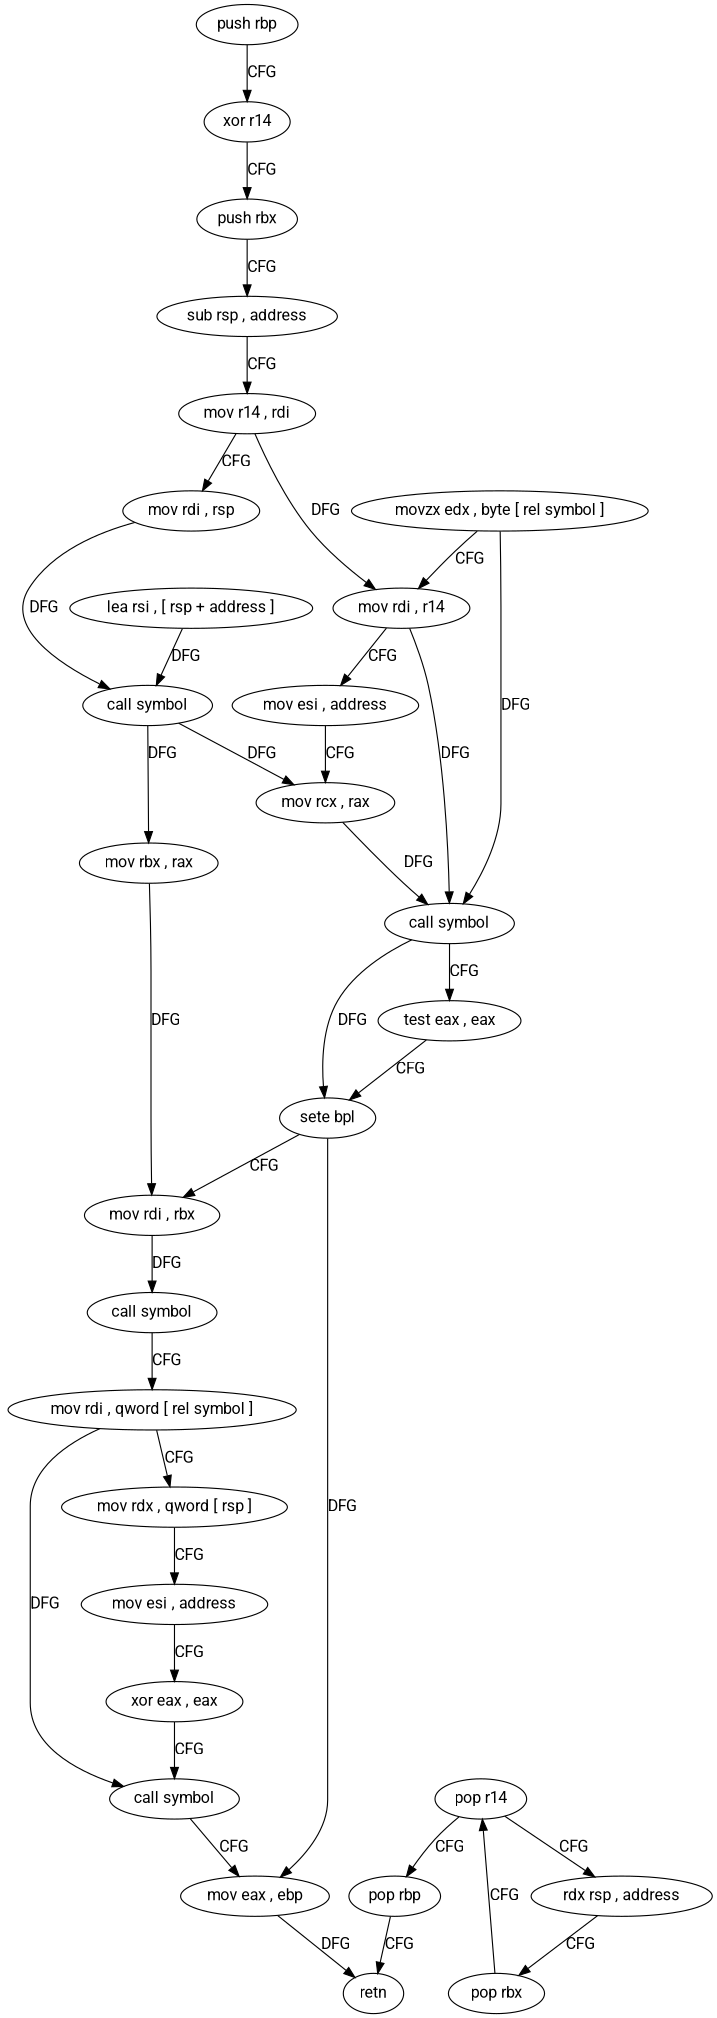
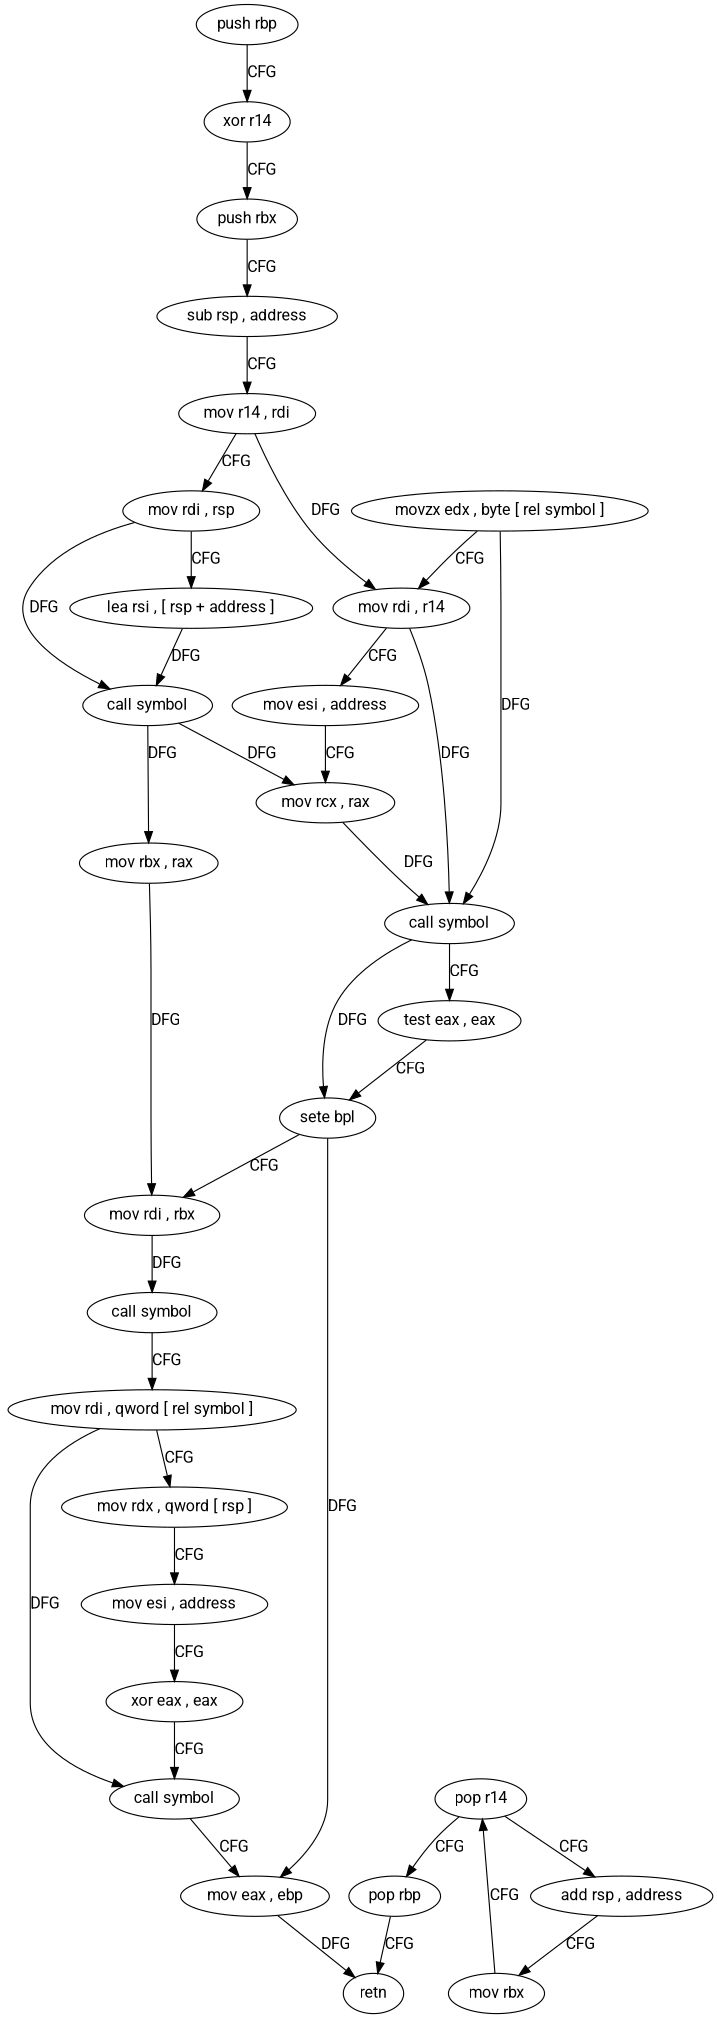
edge "mov rdi , rsp" -> "lea rsi , [ rsp + address ]": added, label "CFG"
node "rdx rsp , address": label "rdx rsp , address" -> "add rsp , address"
node "pop rbx": label "pop rbx" -> "mov rbx"
